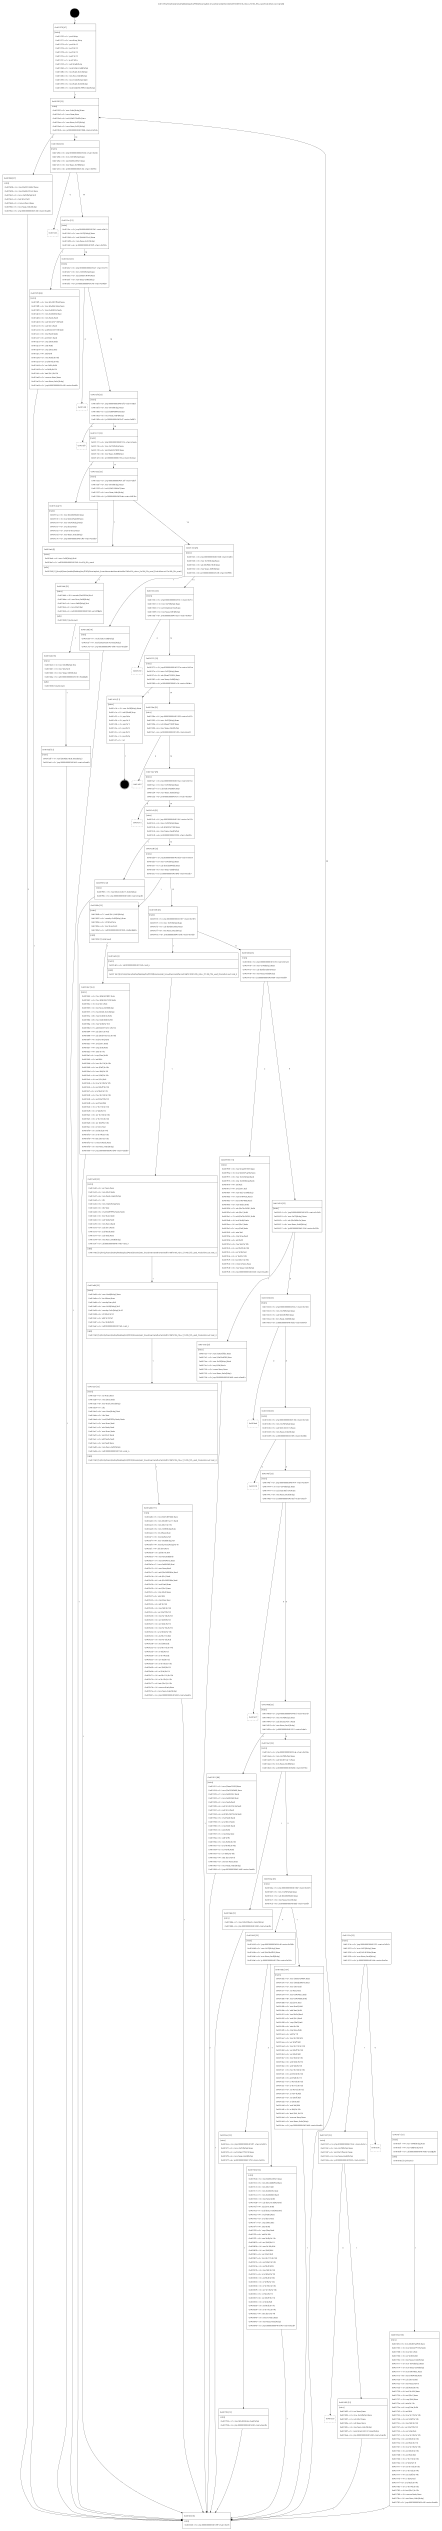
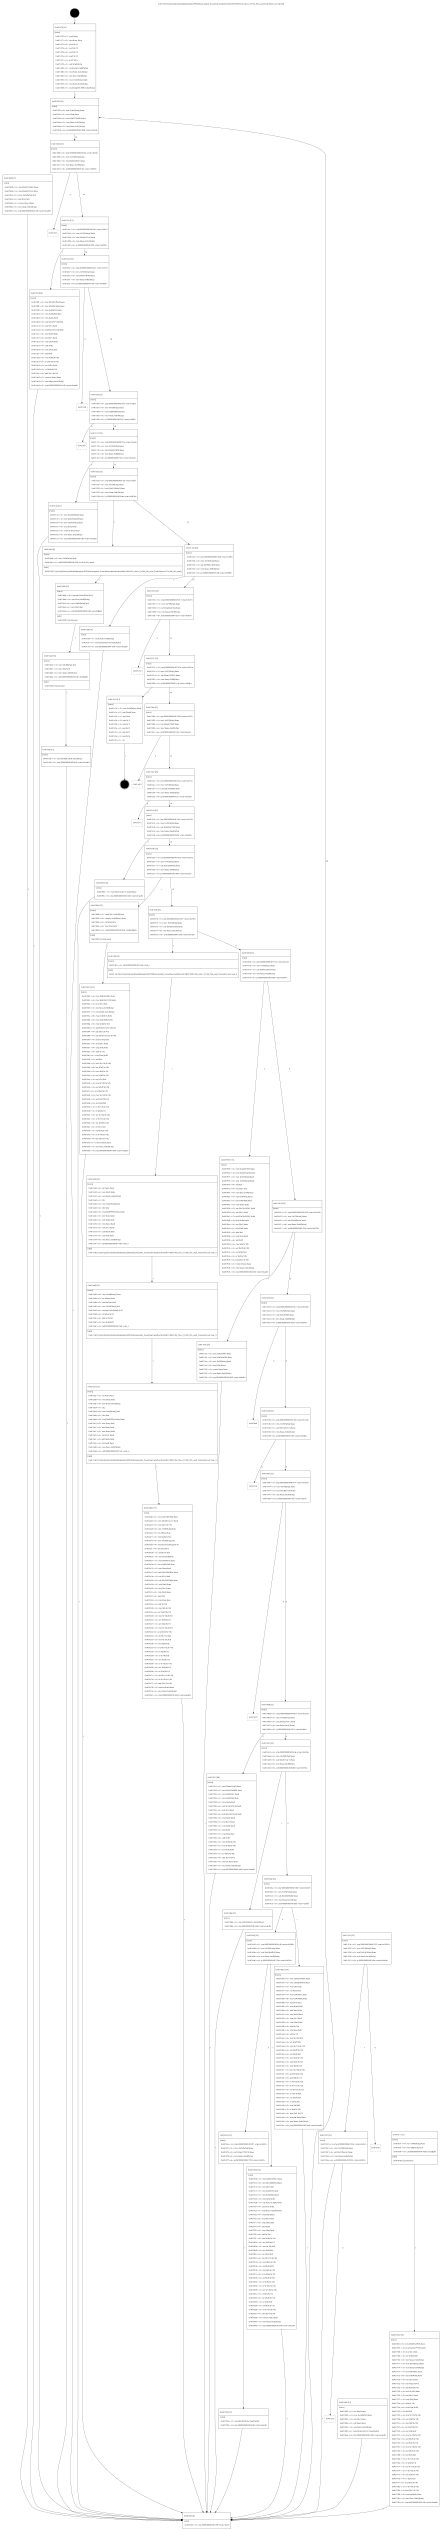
edge "0x40129f [23]" -> "0x4019d8 [27]": removed, label "2"
edge "0x40155a [27]" -> "0x401d40 [5]": added, label "1"
edge "0x401537 [25]" -> "0x401b92 [25]": now "0x401537 [25]" -> "0x401d40 [5]"
